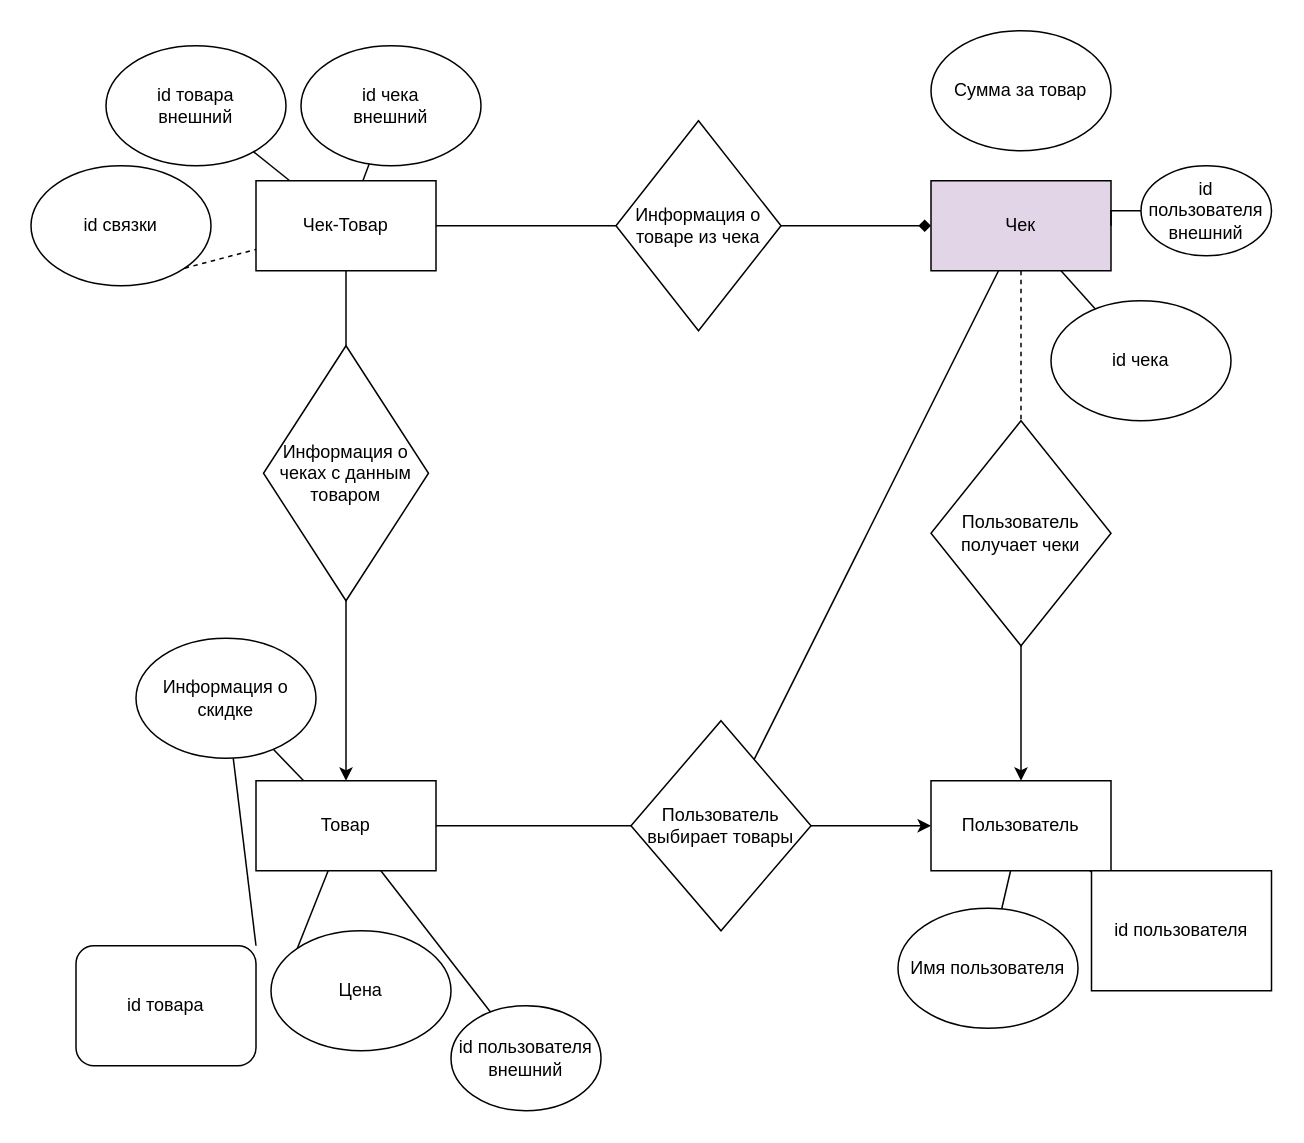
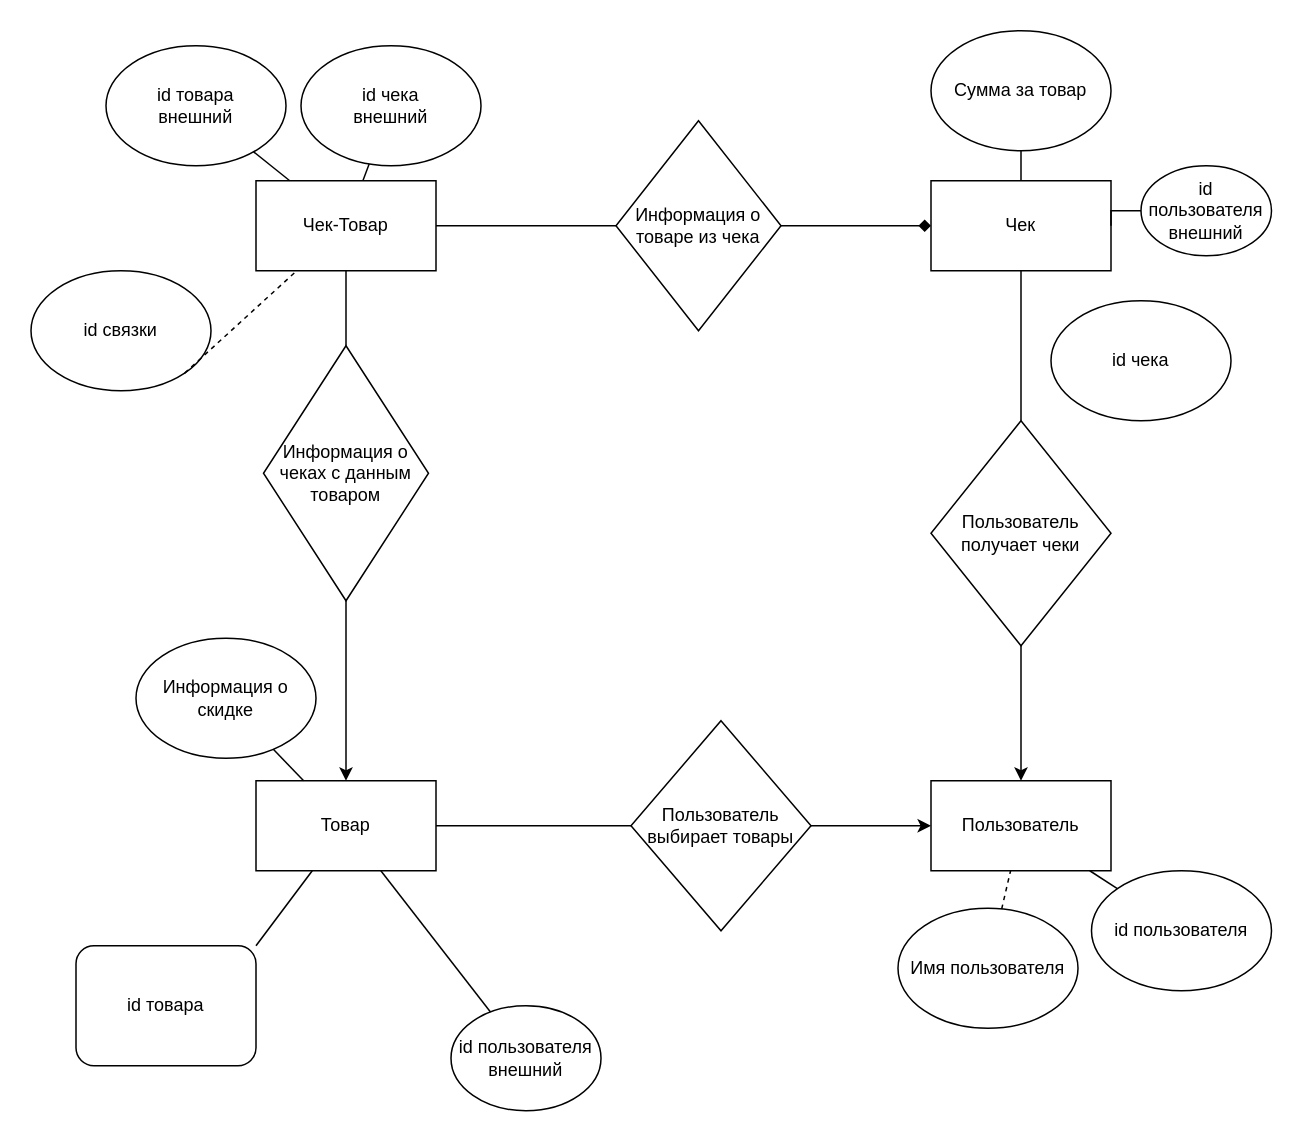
node "id связки": moved (121, 226) -> (121, 331)
node "Чек": fillcolor #e1d5e7 -> #ffffff
edge "Чек" -- "id чека": removed
edge "Чек" -- "Пользователь получает чеки": style dashed -> solid
edge "Чек" -- "Пользователь выбирает товары": now "Чек" -- "Сумма за товар"
edge "Информация о скидке" -- "id товара": now "Товар" -- "id товара"
edge "Пользователь" -- "Имя пользователя": style solid -> dashed
edge "Товар" -- "Цена": removed
node "id пользователя": shape rectangle -> ellipse
node "Цена": removed
